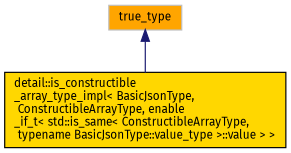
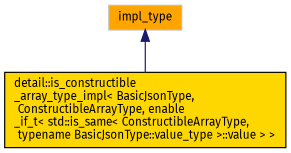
node "true_type": label "true_type" -> "impl_type"
